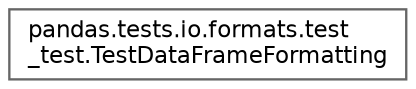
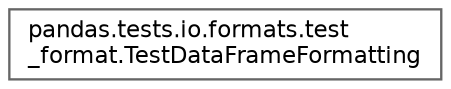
node "pandas.tests.io.formats.test _test.TestDataFrameFormatting": label "pandas.tests.io.formats.test _test.TestDataFrameFormatting" -> "pandas.tests.io.formats.test _format.TestDataFrameFormatting"
